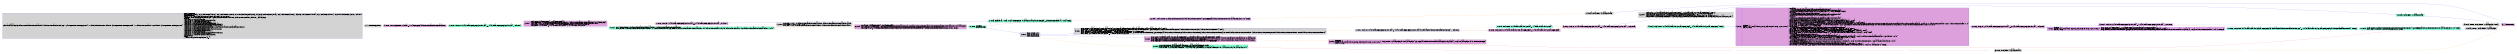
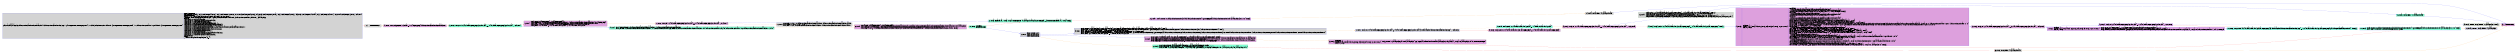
node "72: ?": text "MTH_ENTER_ARGUMENT" -> "MTH_ENTER_BLOCK"
